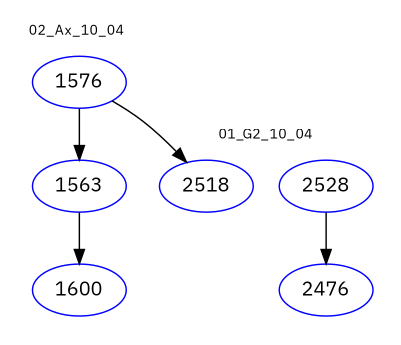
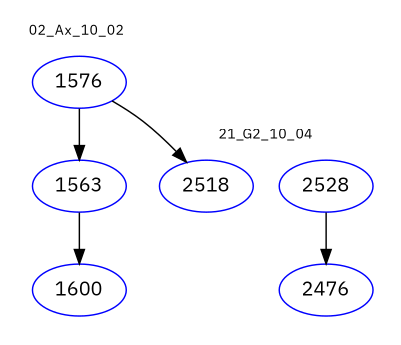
cluster "02_Ax_10_04": label "02_Ax_10_04" -> "02_Ax_10_02"
cluster "01_G2_10_04": label "01_G2_10_04" -> "21_G2_10_04"
